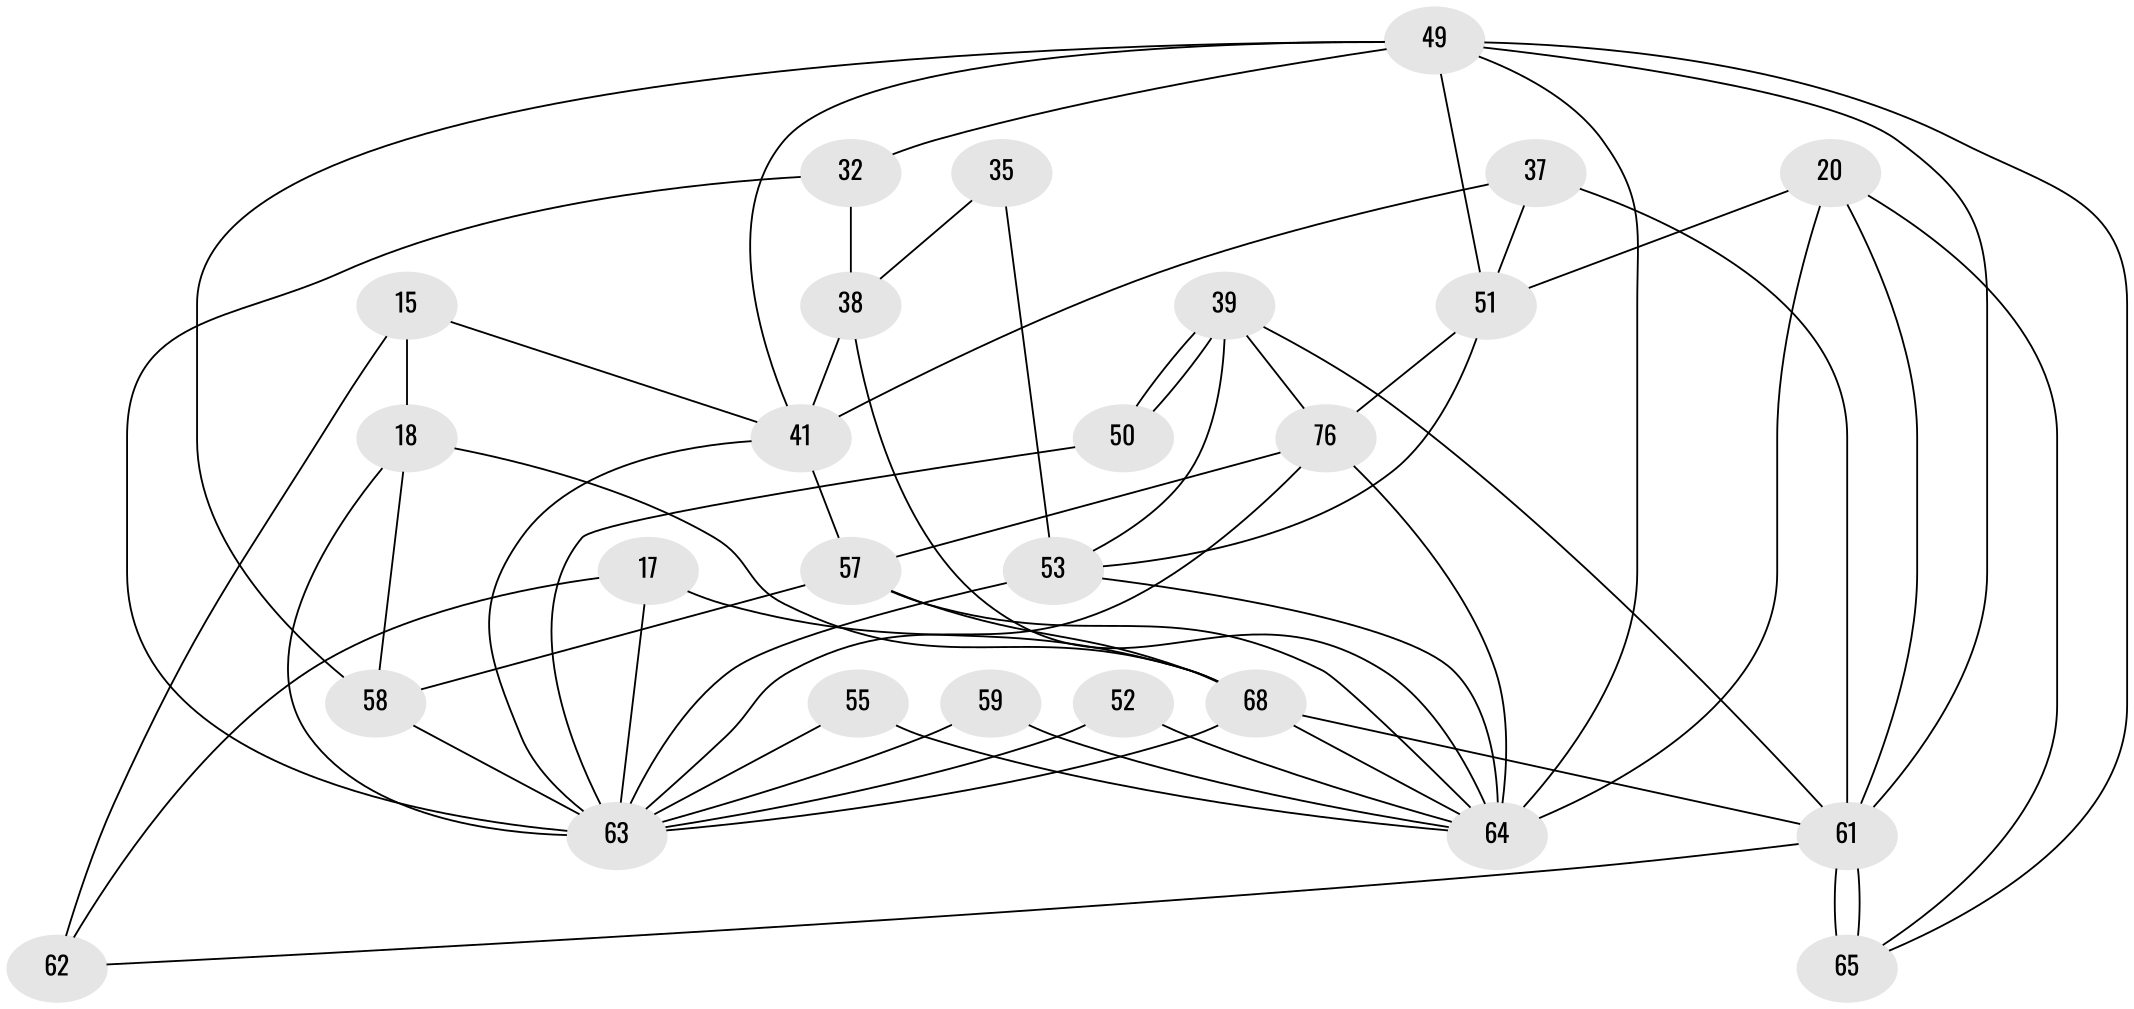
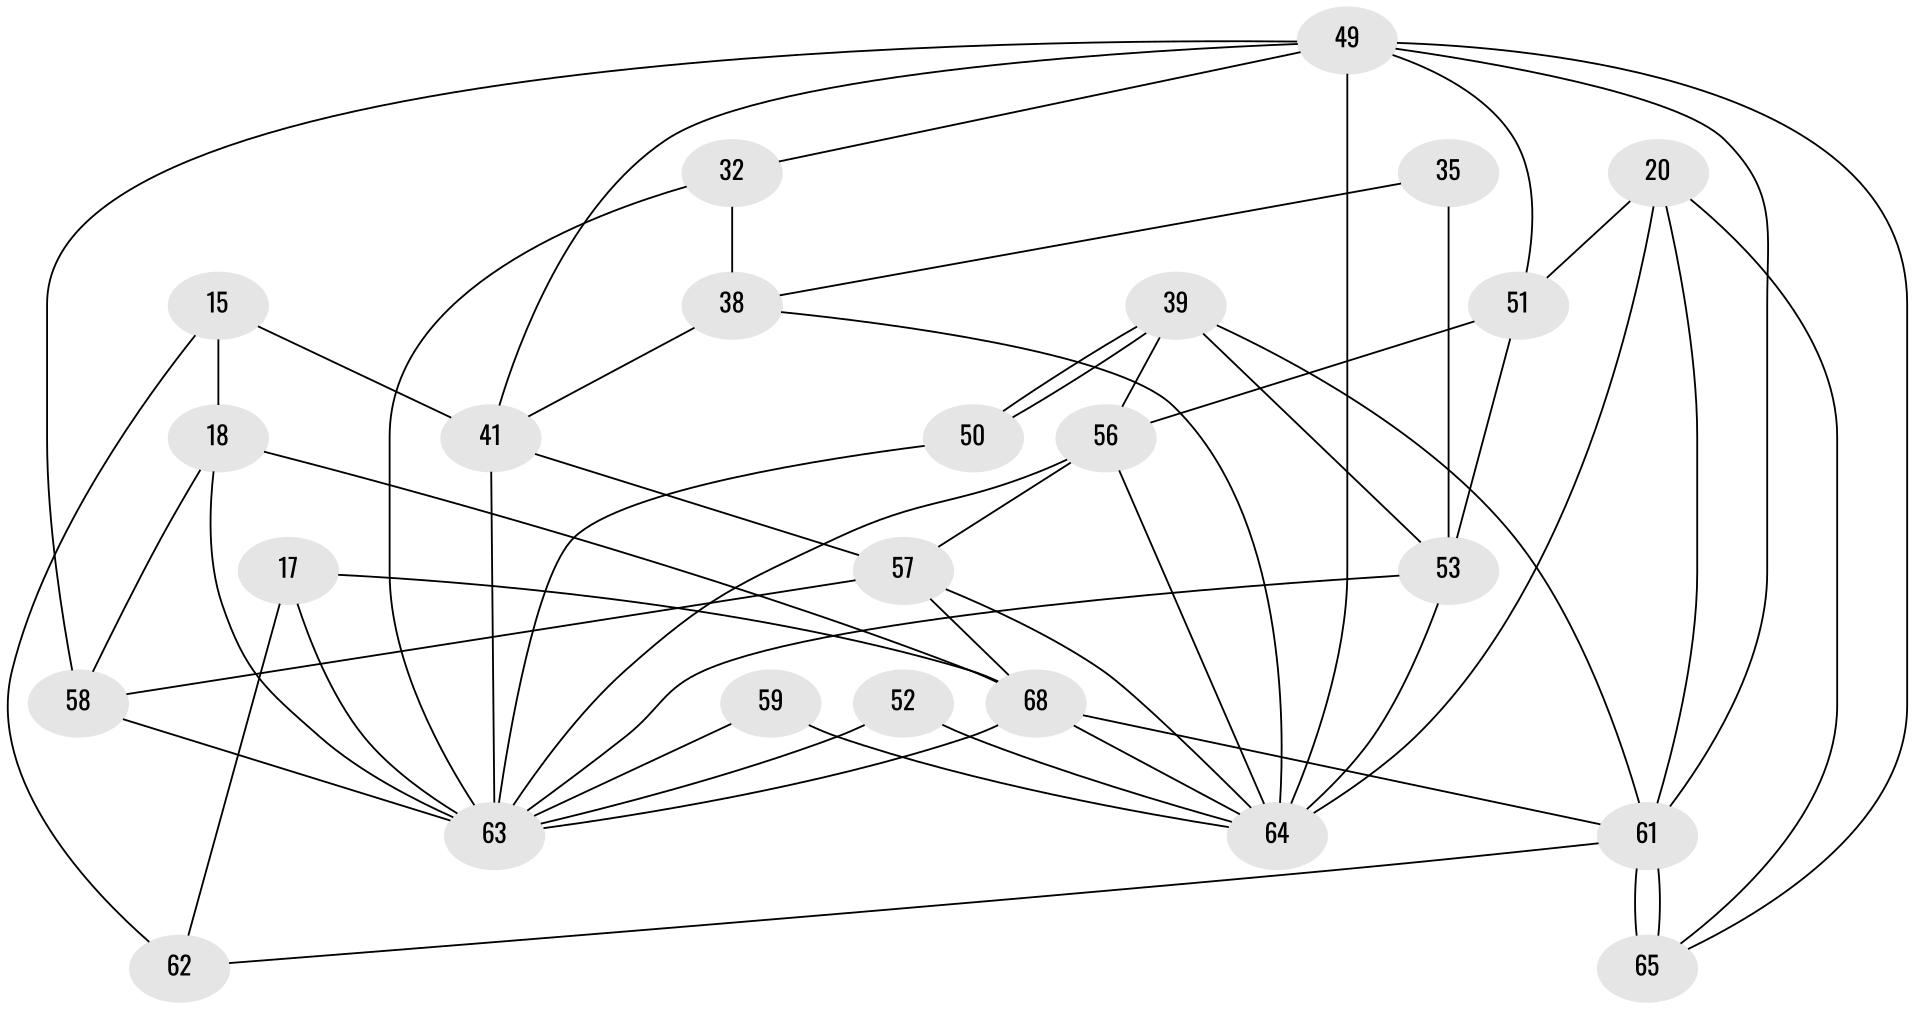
node "37": removed
node "76": label "76" -> "56"
node "55": removed
